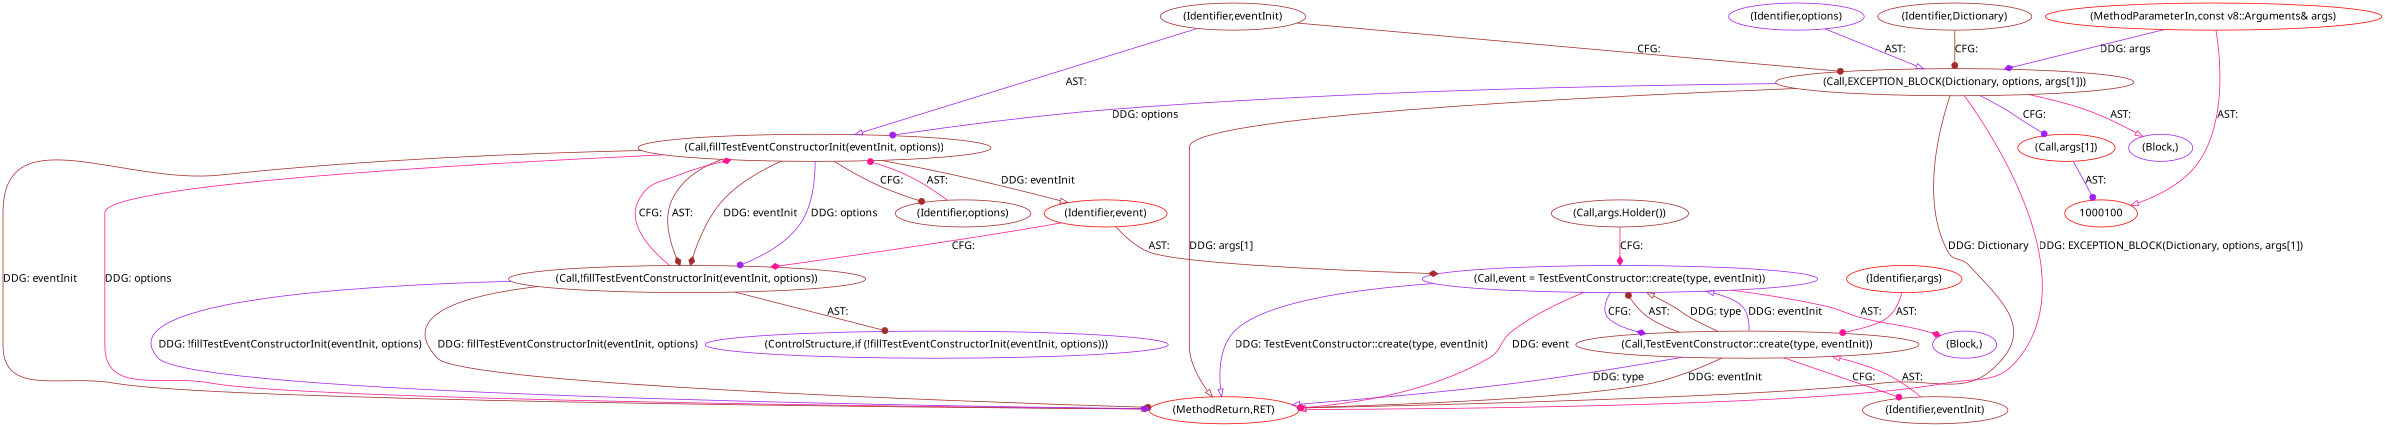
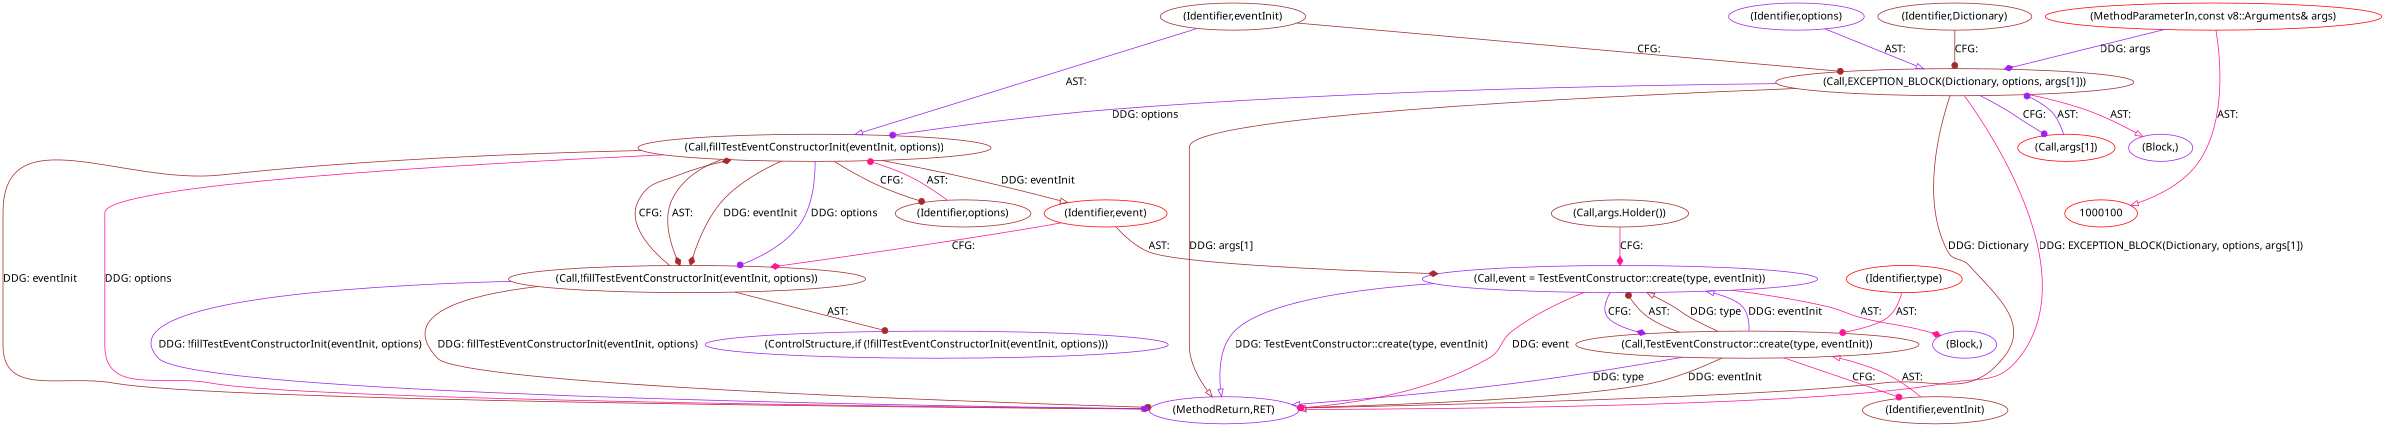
edge "(Call,args[1])" -> "1000100": now "(Call,args[1])" -> "(Call,EXCEPTION_BLOCK(Dictionary, options, args[1]))"
edge "(Call,!fillTestEventConstructorInit(eventInit, options))" -> "(Call,fillTestEventConstructorInit(eventInit, options))": color deeppink -> brown
node "(Identifier,args)": label "(Identifier,args)" -> "(Identifier,type)"
node "(MethodReturn,RET)": color red -> purple
